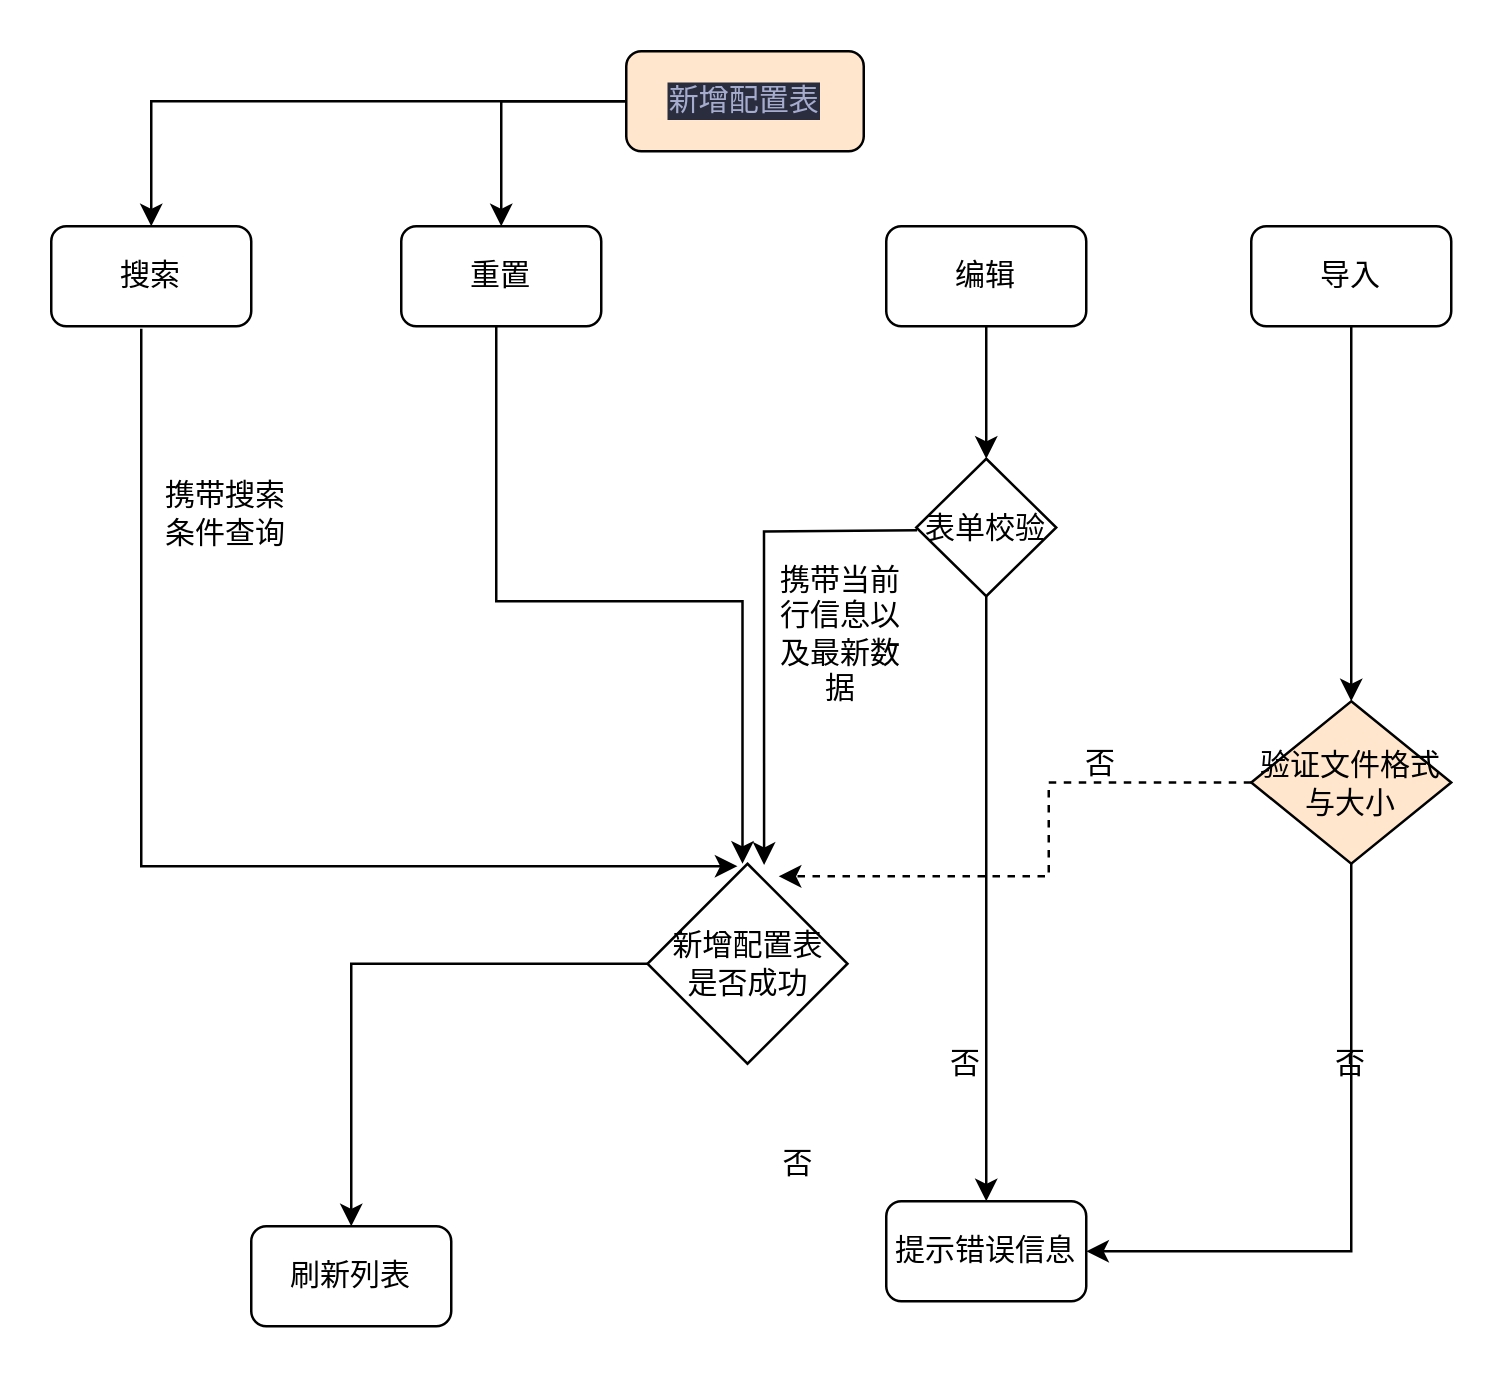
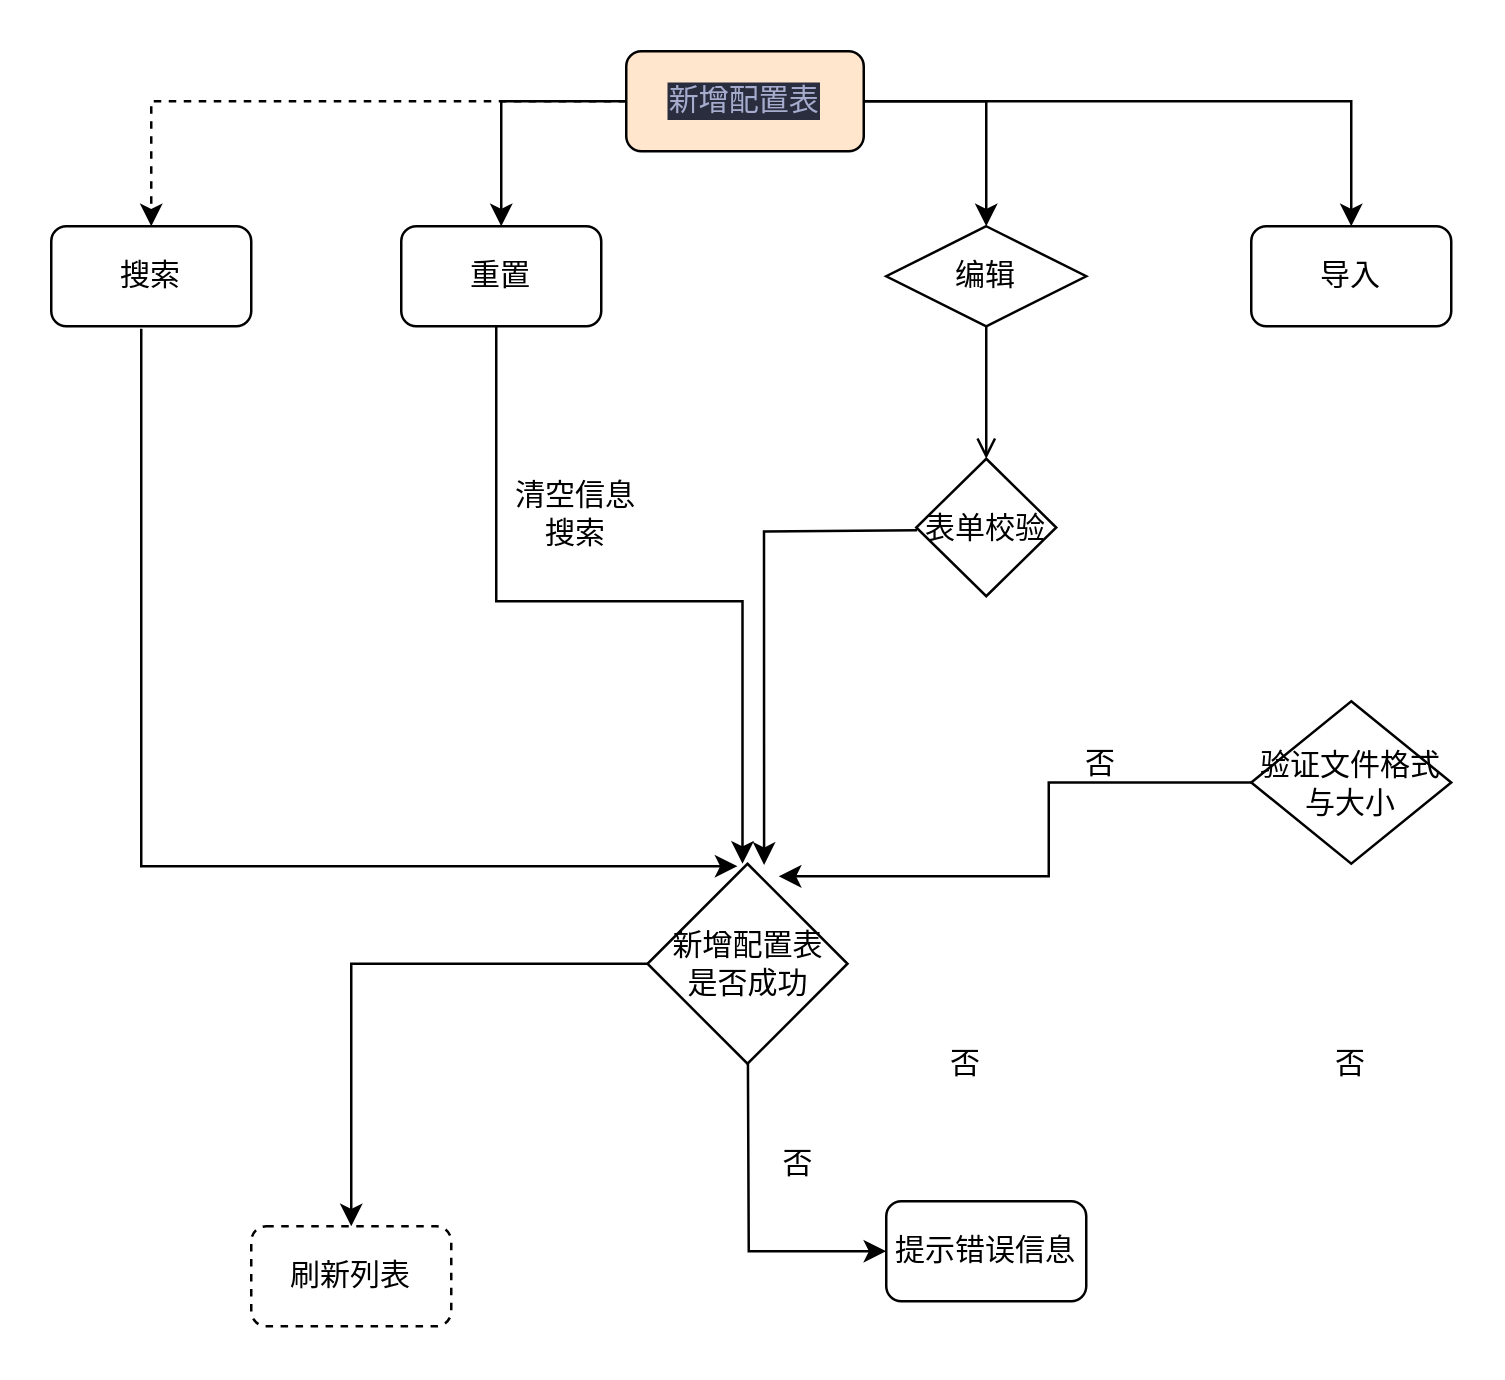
edge "新增配置表" -> "搜索": style solid -> dashed
edge "新增配置表" -> "导入": added
edge "新增配置表" -> "编辑": added
node "编辑": shape rounded rectangle -> diamond
edge "编辑" -> "表单校验": arrowhead classic -> open
edge "导入" -> "验证文件格式与大小": removed
node "携带搜索条件查询": removed
node "清空信息搜索": added
node "携带当前行信息以及最新数据": removed
edge "验证文件格式与大小" -> "新增配置表 是否成功": style dashed -> solid
node "验证文件格式与大小": fillcolor #ffe6cc -> #ffffff
edge "表单校验" -> "提示错误信息": removed
edge "验证文件格式与大小" -> "提示错误信息": removed
edge "新增配置表 是否成功" -> "提示错误信息": added
node "刷新列表": style solid -> dashed
